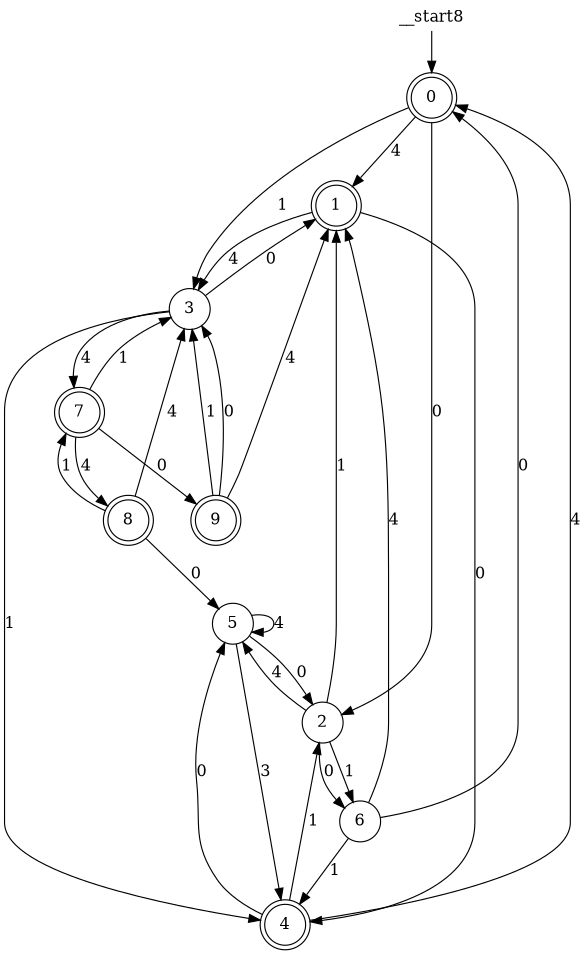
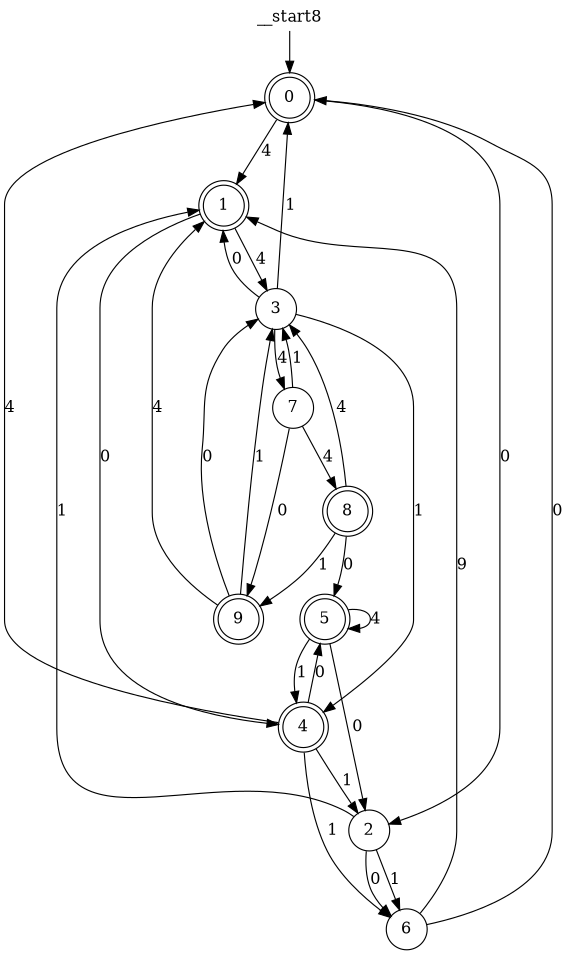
edge "0" -> "3": reversed
node "7": shape doublecircle -> circle
edge "8" -> "7": now "8" -> "9"
edge "6" -> "1": label "4" -> "9"
node "5": shape circle -> doublecircle
edge "2" -> "5": removed, label "4"
edge "5" -> "4": label "3" -> "1"
edge "6" -> "4": reversed
